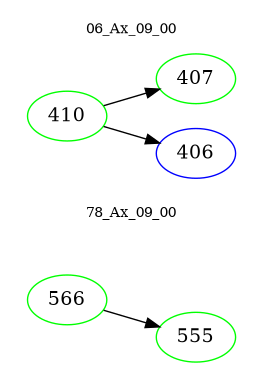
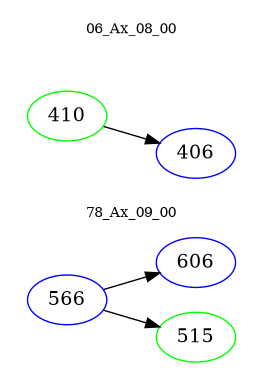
cluster "06_Ax_09_00": label "06_Ax_09_00" -> "06_Ax_08_00"
node "407": removed
node "606": added
node "566": color green -> blue
node "555": label "555" -> "515"
